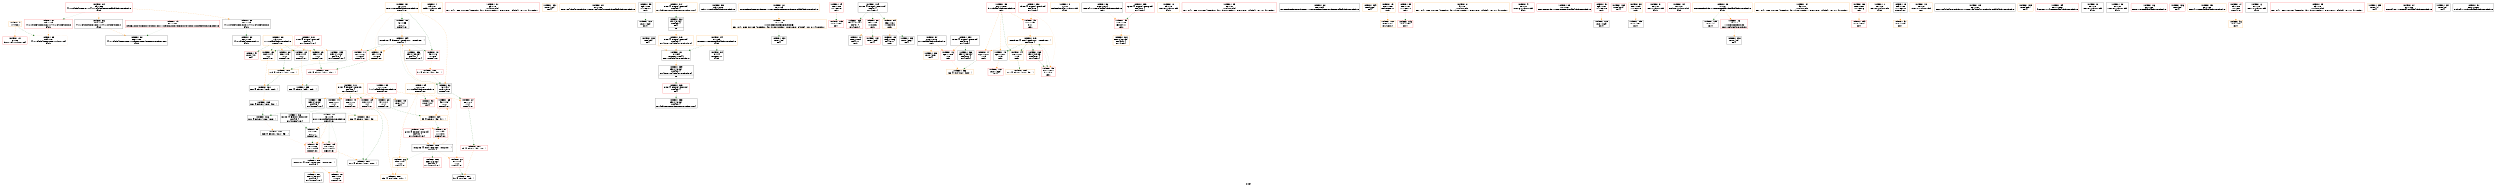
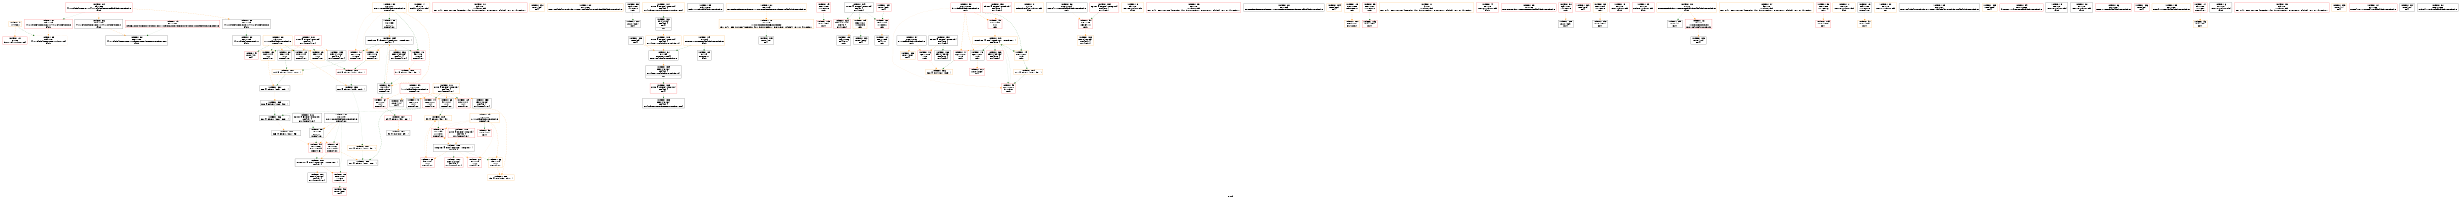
edge "NodeID: 58" -> "NodeID: 107": reversed
edge "NodeID: 163" -> "NodeID: 93": now "NodeID: 130" -> "NodeID: 93"
edge "NodeID: 64" -> "NodeID: 137": removed
node "NodeID: 95": added
